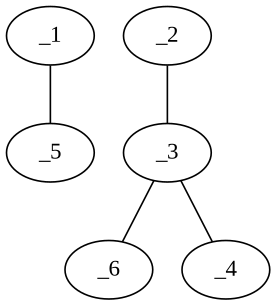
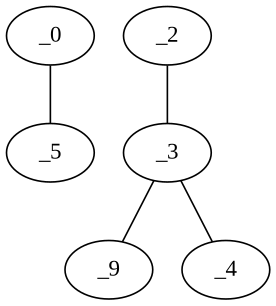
node "_1": label "_1" -> "_0"
node "_6": label "_6" -> "_9"
